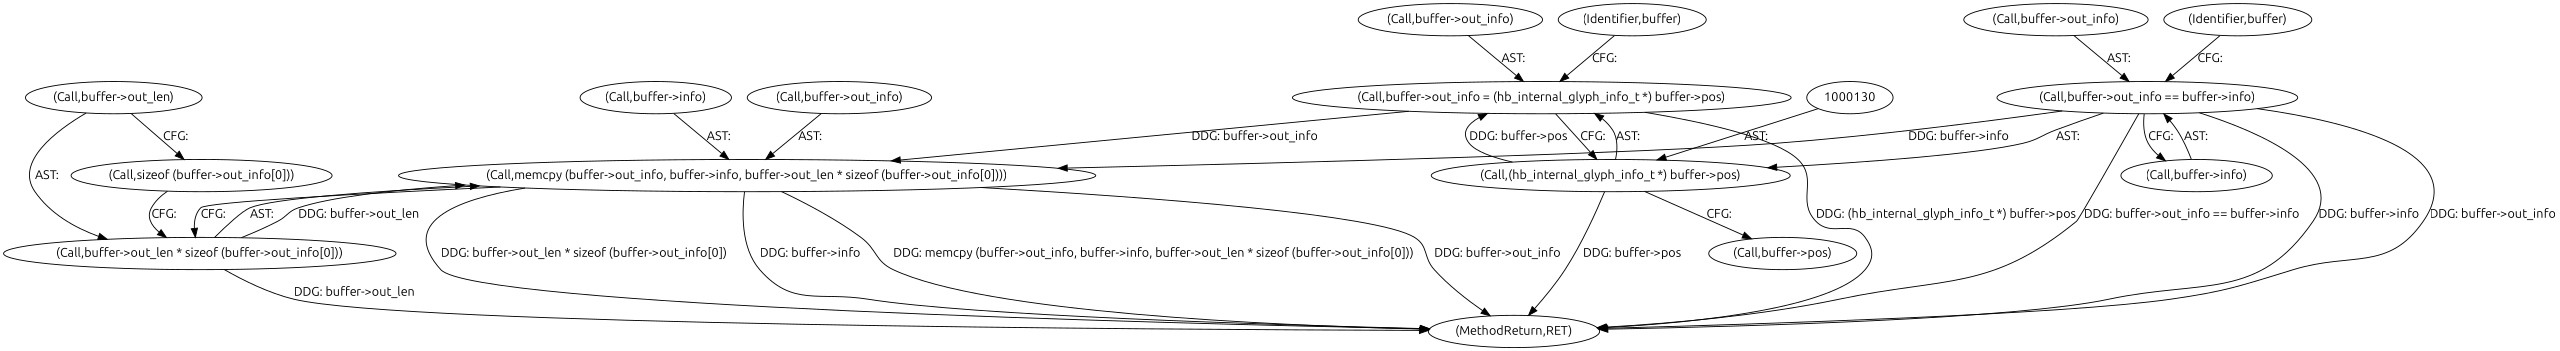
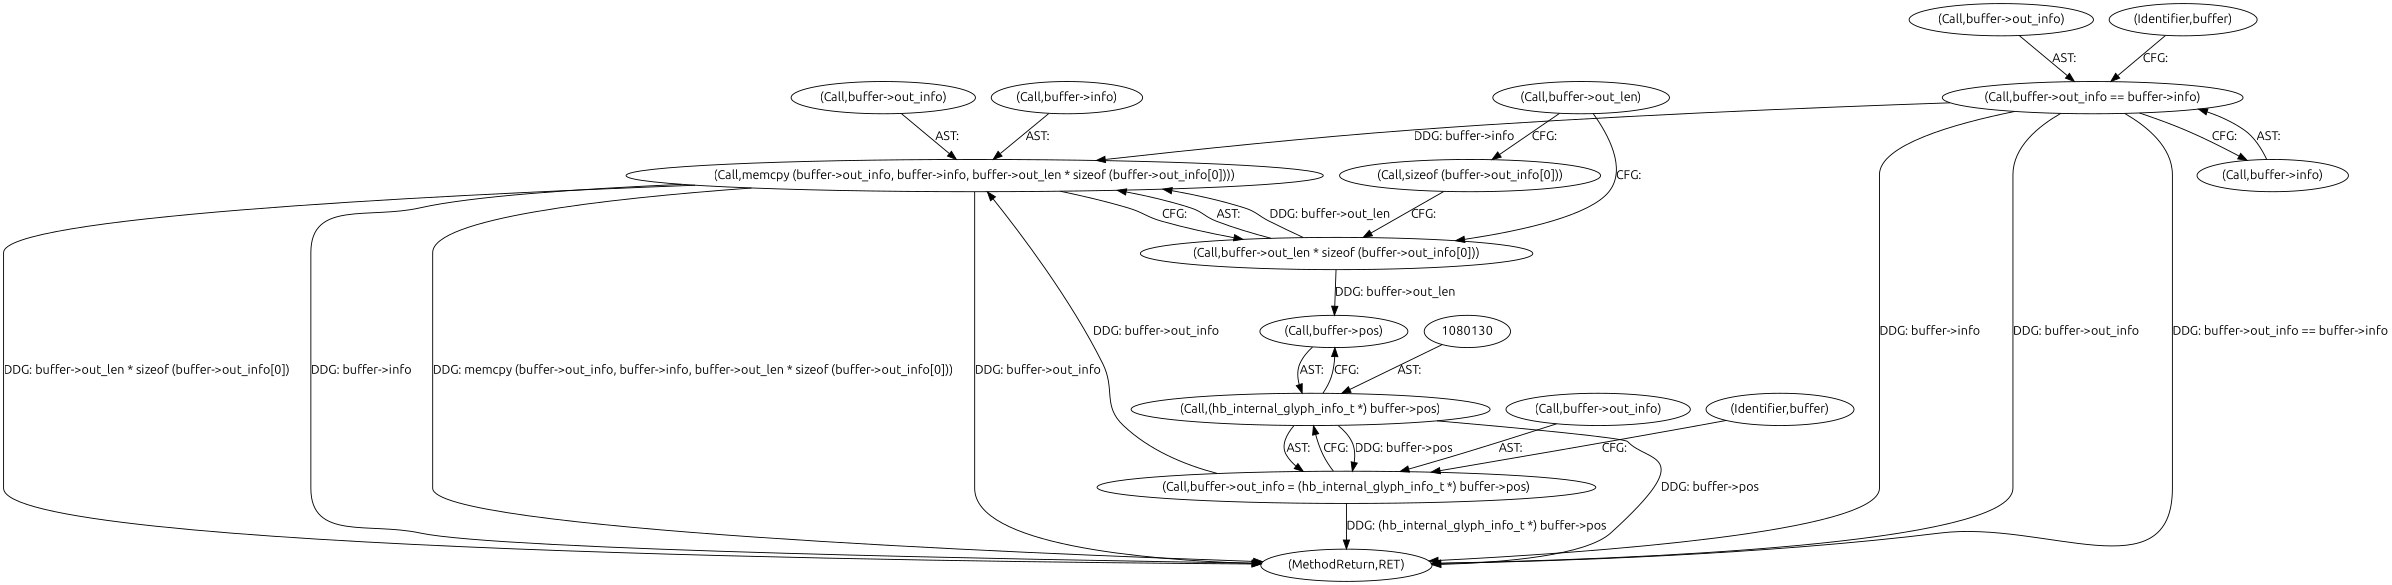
node "1000130": label "1000130" -> "1080130"
edge "(Call,buffer->out_info == buffer->info)" -> "(Call,(hb_internal_glyph_info_t *) buffer->pos)": now "(Call,buffer->pos)" -> "(Call,(hb_internal_glyph_info_t *) buffer->pos)"
edge "(Call,buffer->out_len)" -> "(Call,buffer->out_len * sizeof (buffer->out_info[0]))": label "AST: " -> "CFG: "
edge "(Call,buffer->out_len * sizeof (buffer->out_info[0]))" -> "(MethodReturn,RET)": now "(Call,buffer->out_len * sizeof (buffer->out_info[0]))" -> "(Call,buffer->pos)"
